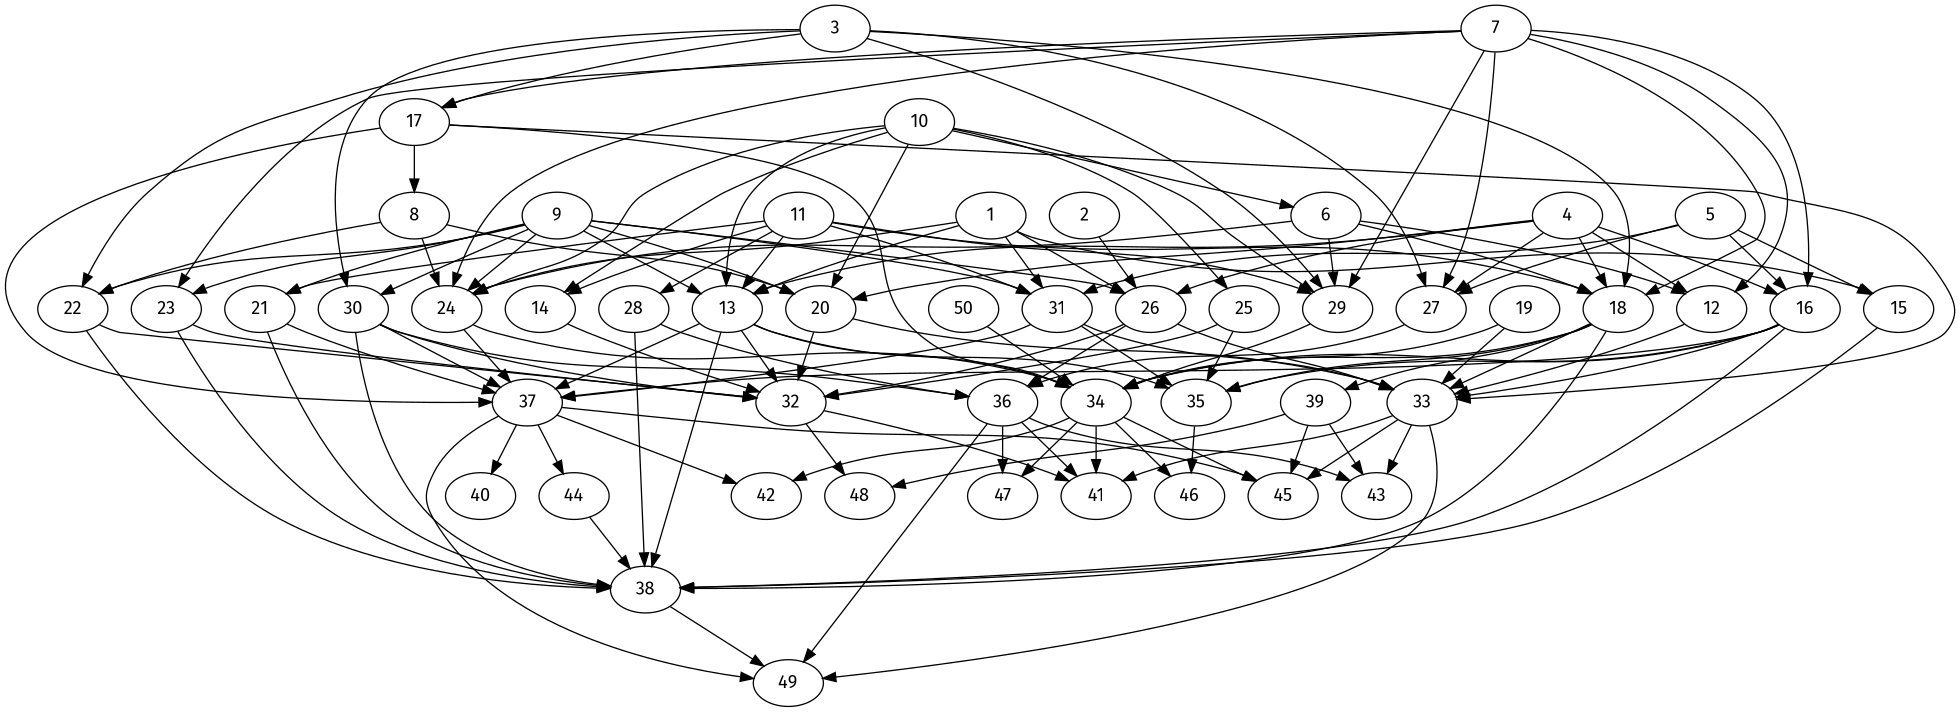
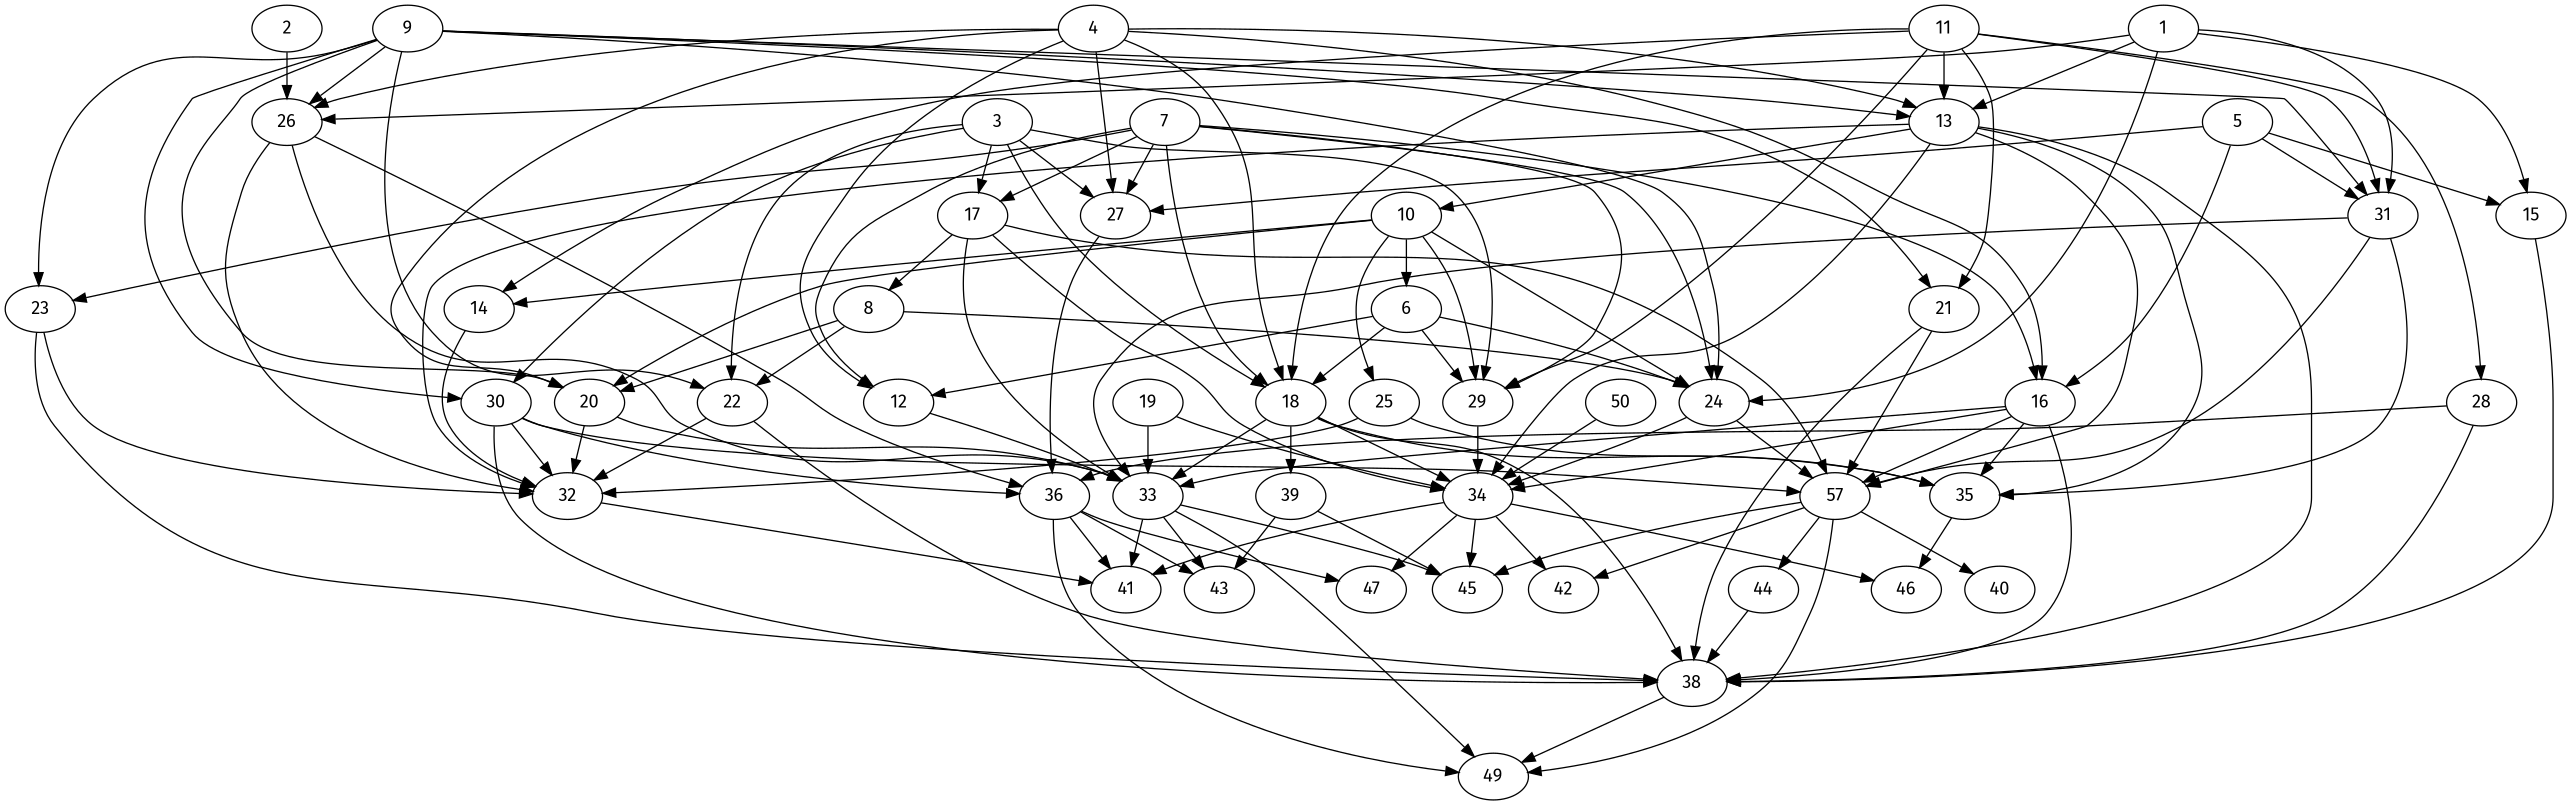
edge "10" -> "13": reversed
node "37": label "37" -> "57"
node "48": removed
